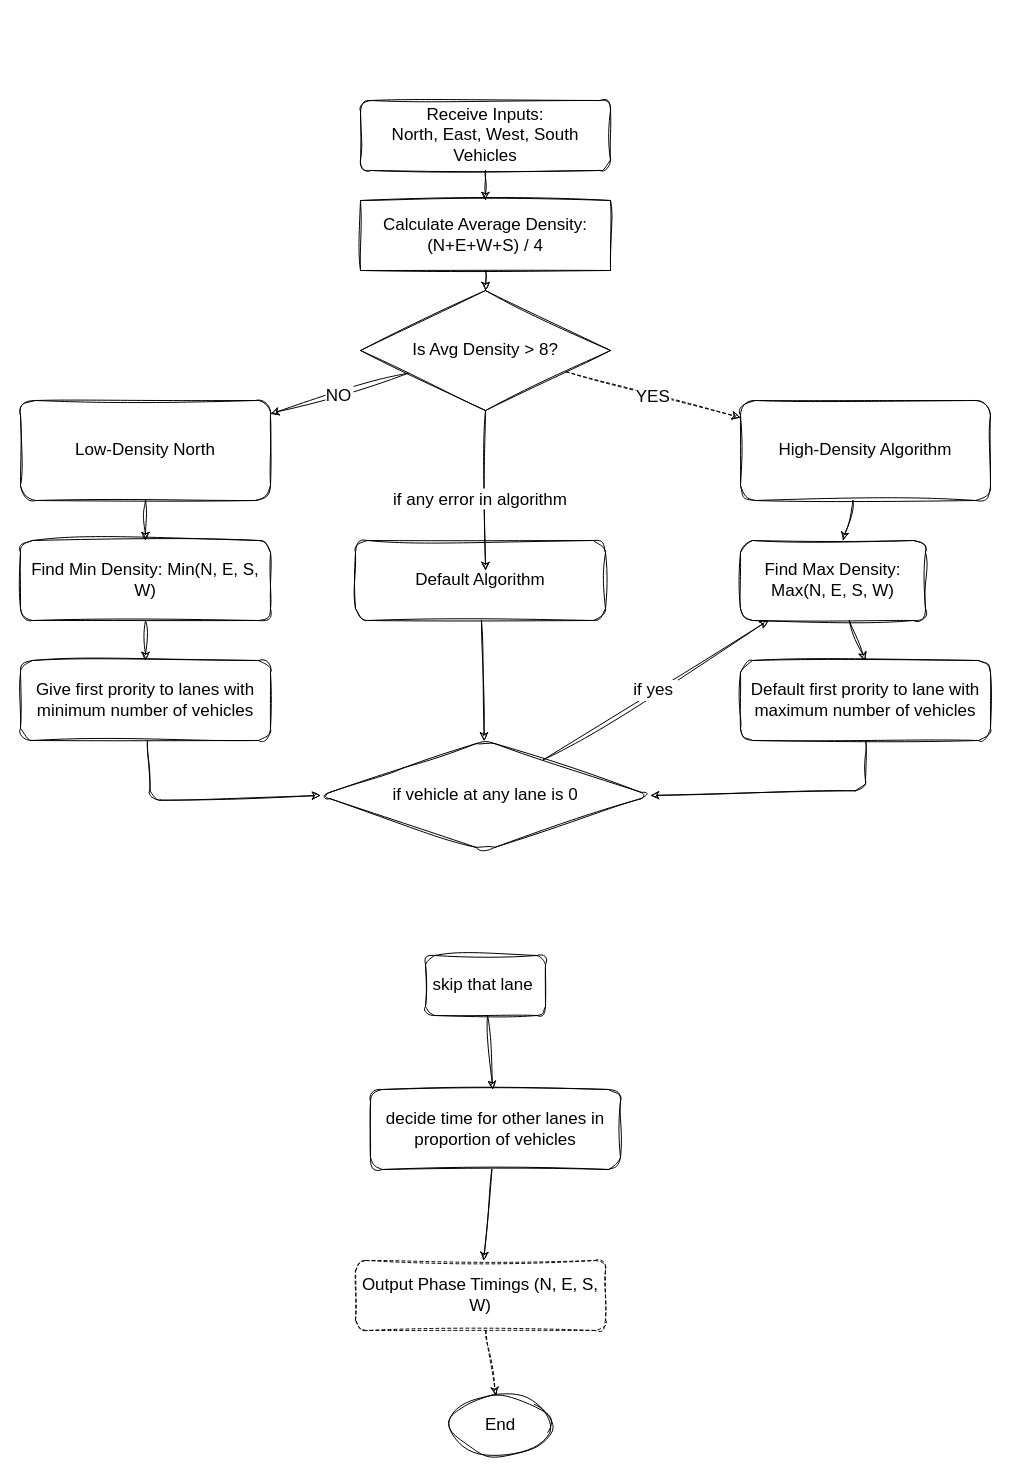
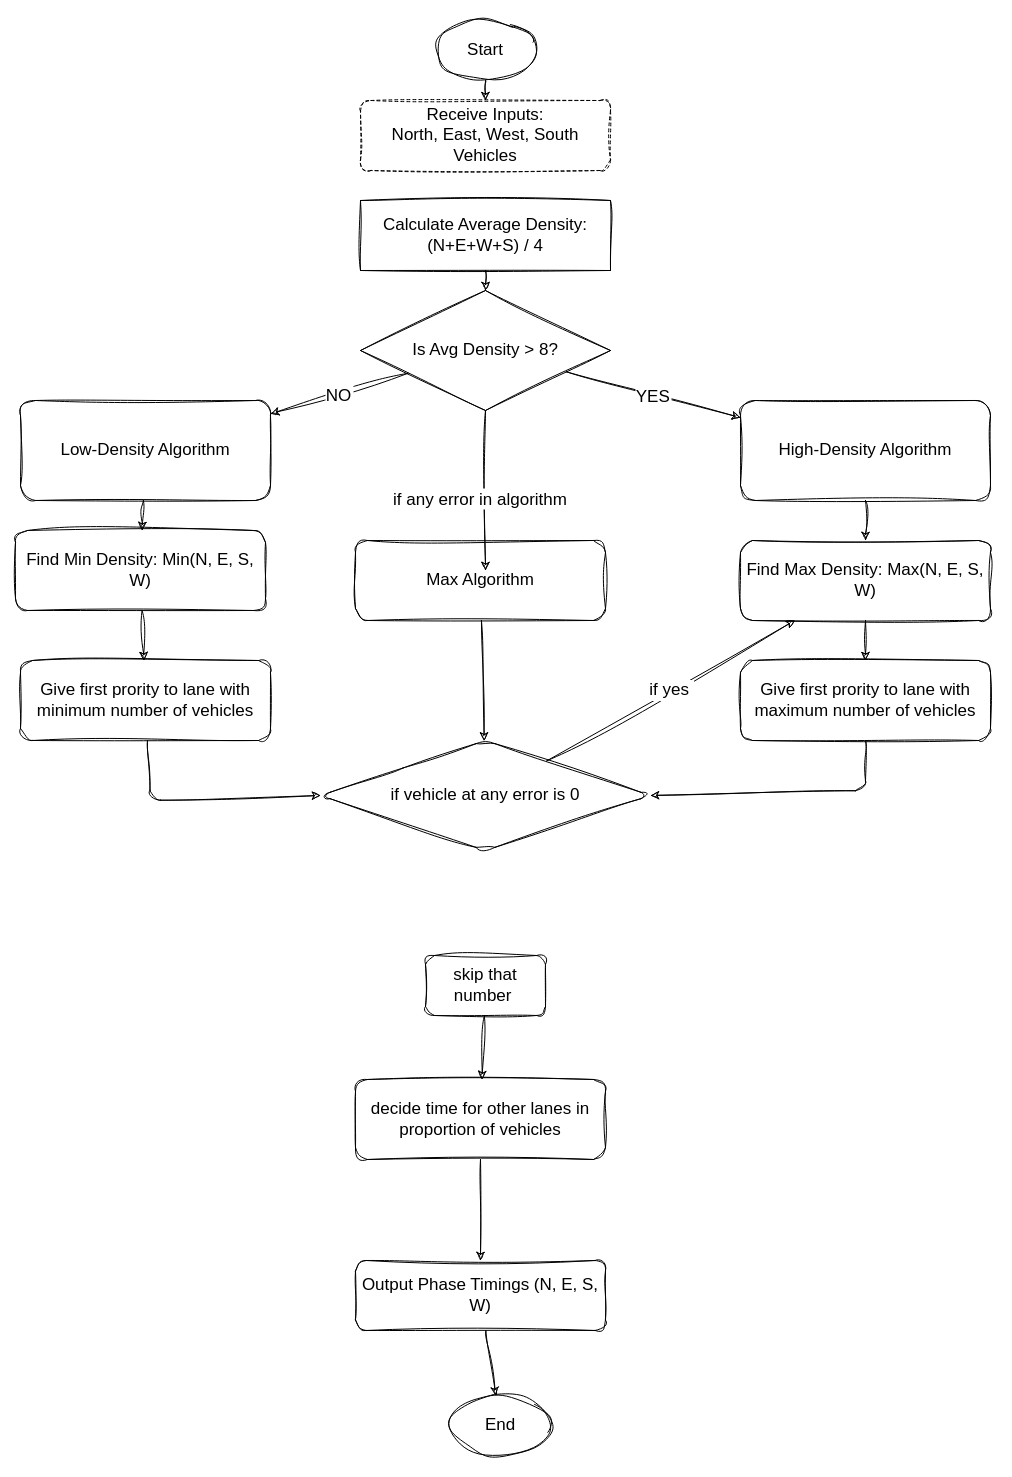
node "Start": added
edge "Start" -> "Receive Inputs: North, East, West, South Vehicles": added
node "Receive Inputs: North, East, West, South Vehicles": style solid -> dashed
edge "Receive Inputs: North, East, West, South Vehicles" -> "Calculate Average Density: (N+E+W+S) / 4": removed
edge "Is Avg Density > 8?" -> "High-Density Algorithm": style dashed -> solid
node "Low-Density North": label "Low-Density North" -> "Low-Density Algorithm"
node "Find Min Density: Min(N, E, S, W)": moved (146, 581) -> (141, 571)
node "Default Algorithm": label "Default Algorithm" -> "Max Algorithm"
node "Find Max Density: Max(N, E, S, W)": size 185x80 -> 250x80
node "Give first prority to lanes with minimum number of vehicles": label "Give first prority to lanes with minimum number of vehicles" -> "Give first prority to lane with minimum number of vehicles"
node "Default first prority to lane with maximum number of vehicles": label "Default first prority to lane with maximum number of vehicles" -> "Give first prority to lane with maximum number of vehicles"
node "if vehicle at any lane is 0": label "if vehicle at any lane is 0" -> "if vehicle at any error is 0"
node "skip that lane": label "skip that lane" -> "skip that number"
node "decide time for other lanes in proportion of vehicles": moved (496, 1130) -> (481, 1120)
node "Output Phase Timings (N, E, S, W)": style dashed -> solid
edge "Output Phase Timings (N, E, S, W)" -> "End": style dashed -> solid
